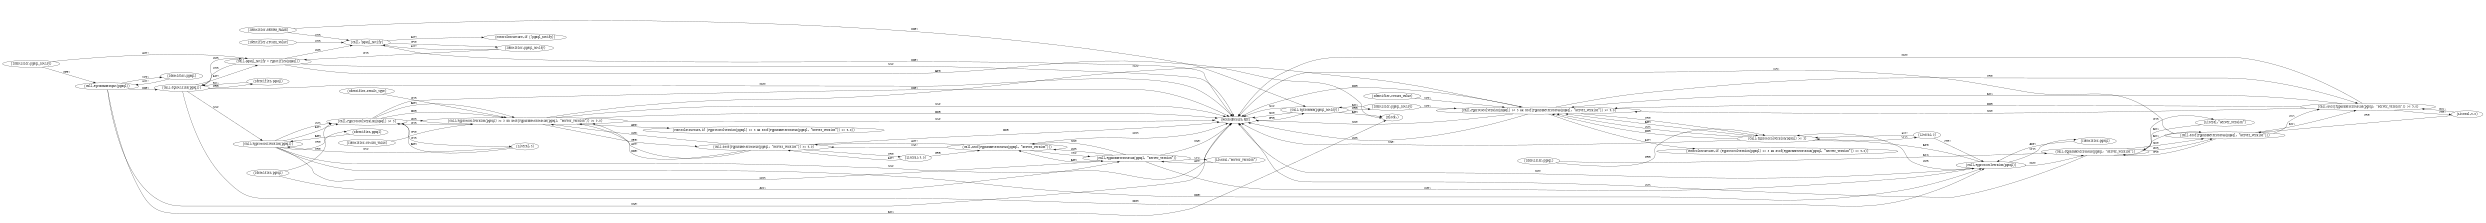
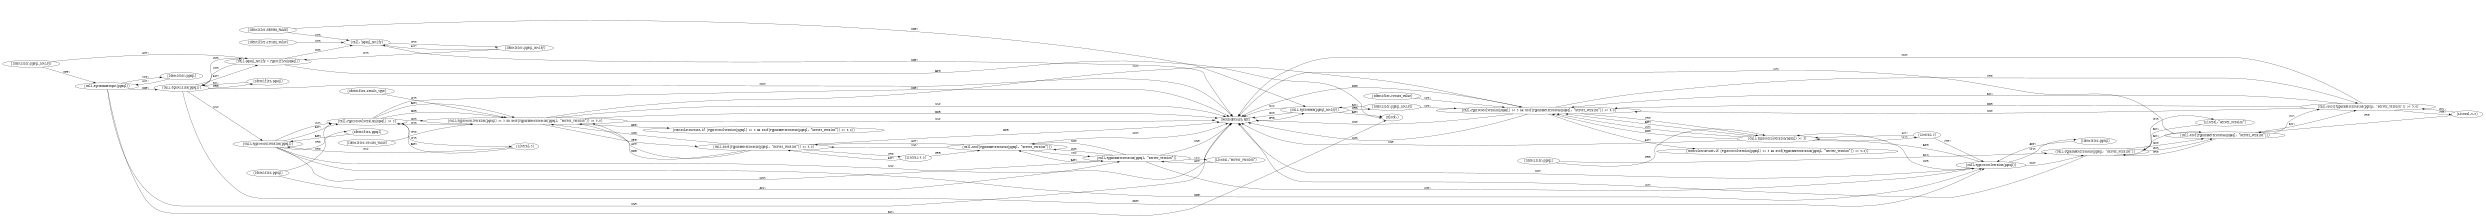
node "(ControlStructure,if (!pgsql_notify))": removed
edge "(Call,pgsql_notify = PQnotifies(pgsql))" -> "(MethodReturn,RET)": removed, label "DDG:"
